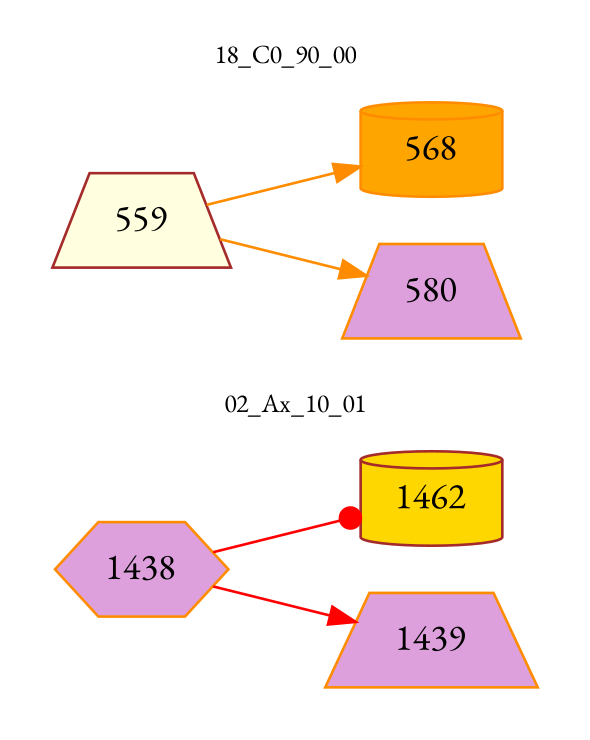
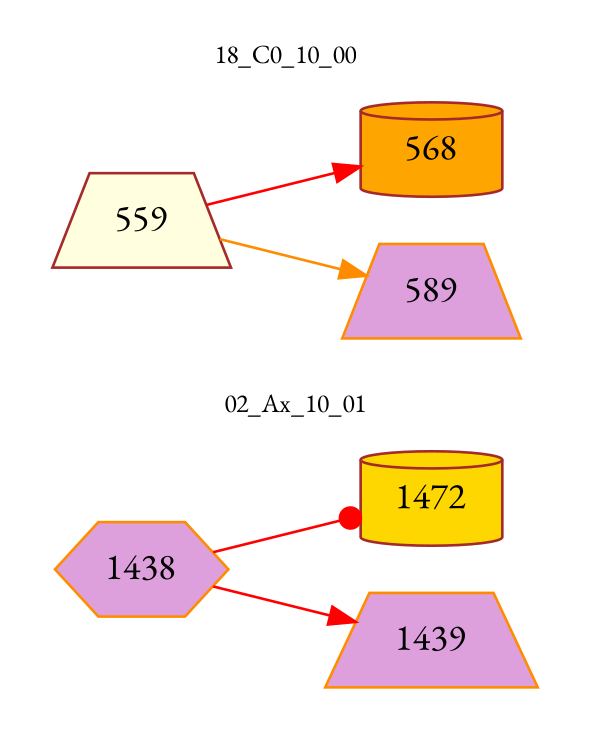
cluster "18_C0_90_00": label "18_C0_90_00" -> "18_C0_10_00"
node "568": color darkorange -> brown
edge "559" -> "568": color darkorange -> red
node "580": label "580" -> "589"
node "1462": label "1462" -> "1472"
